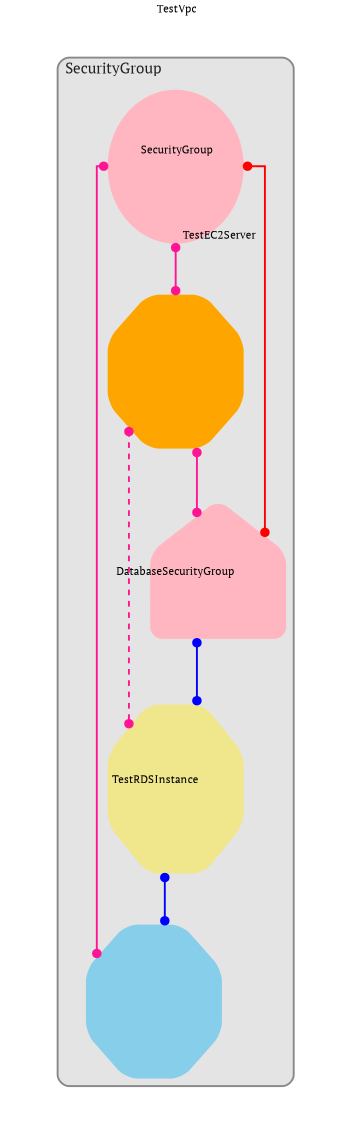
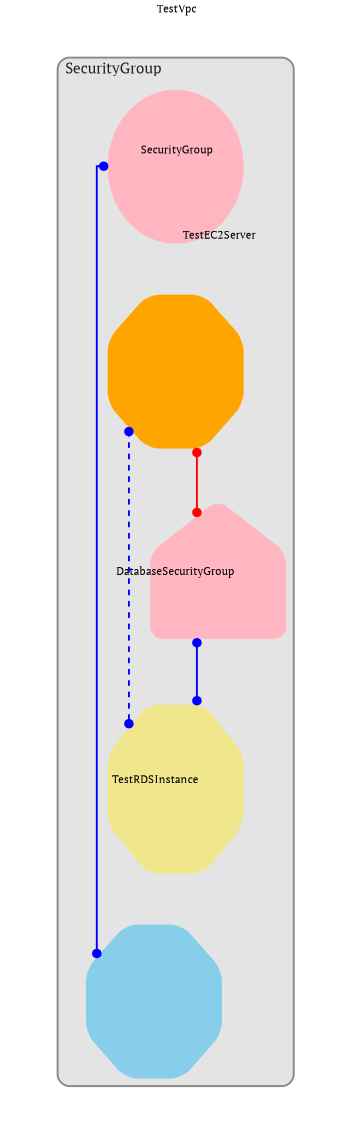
edge "TestVpc" -- "SecurityGroup": removed
edge "TestVpc" -- "TestEC2Server": removed
edge "SecurityGroup" -- "TestEC2Server": color deeppink -> red
edge "TestVpc" -- "TestRDSInstance": color deeppink -> blue
edge "SecurityGroup" -- "DatabaseSecurityGroup": color deeppink -> blue
edge "DatabaseSecurityGroup" -- "TestRDSInstance": removed
